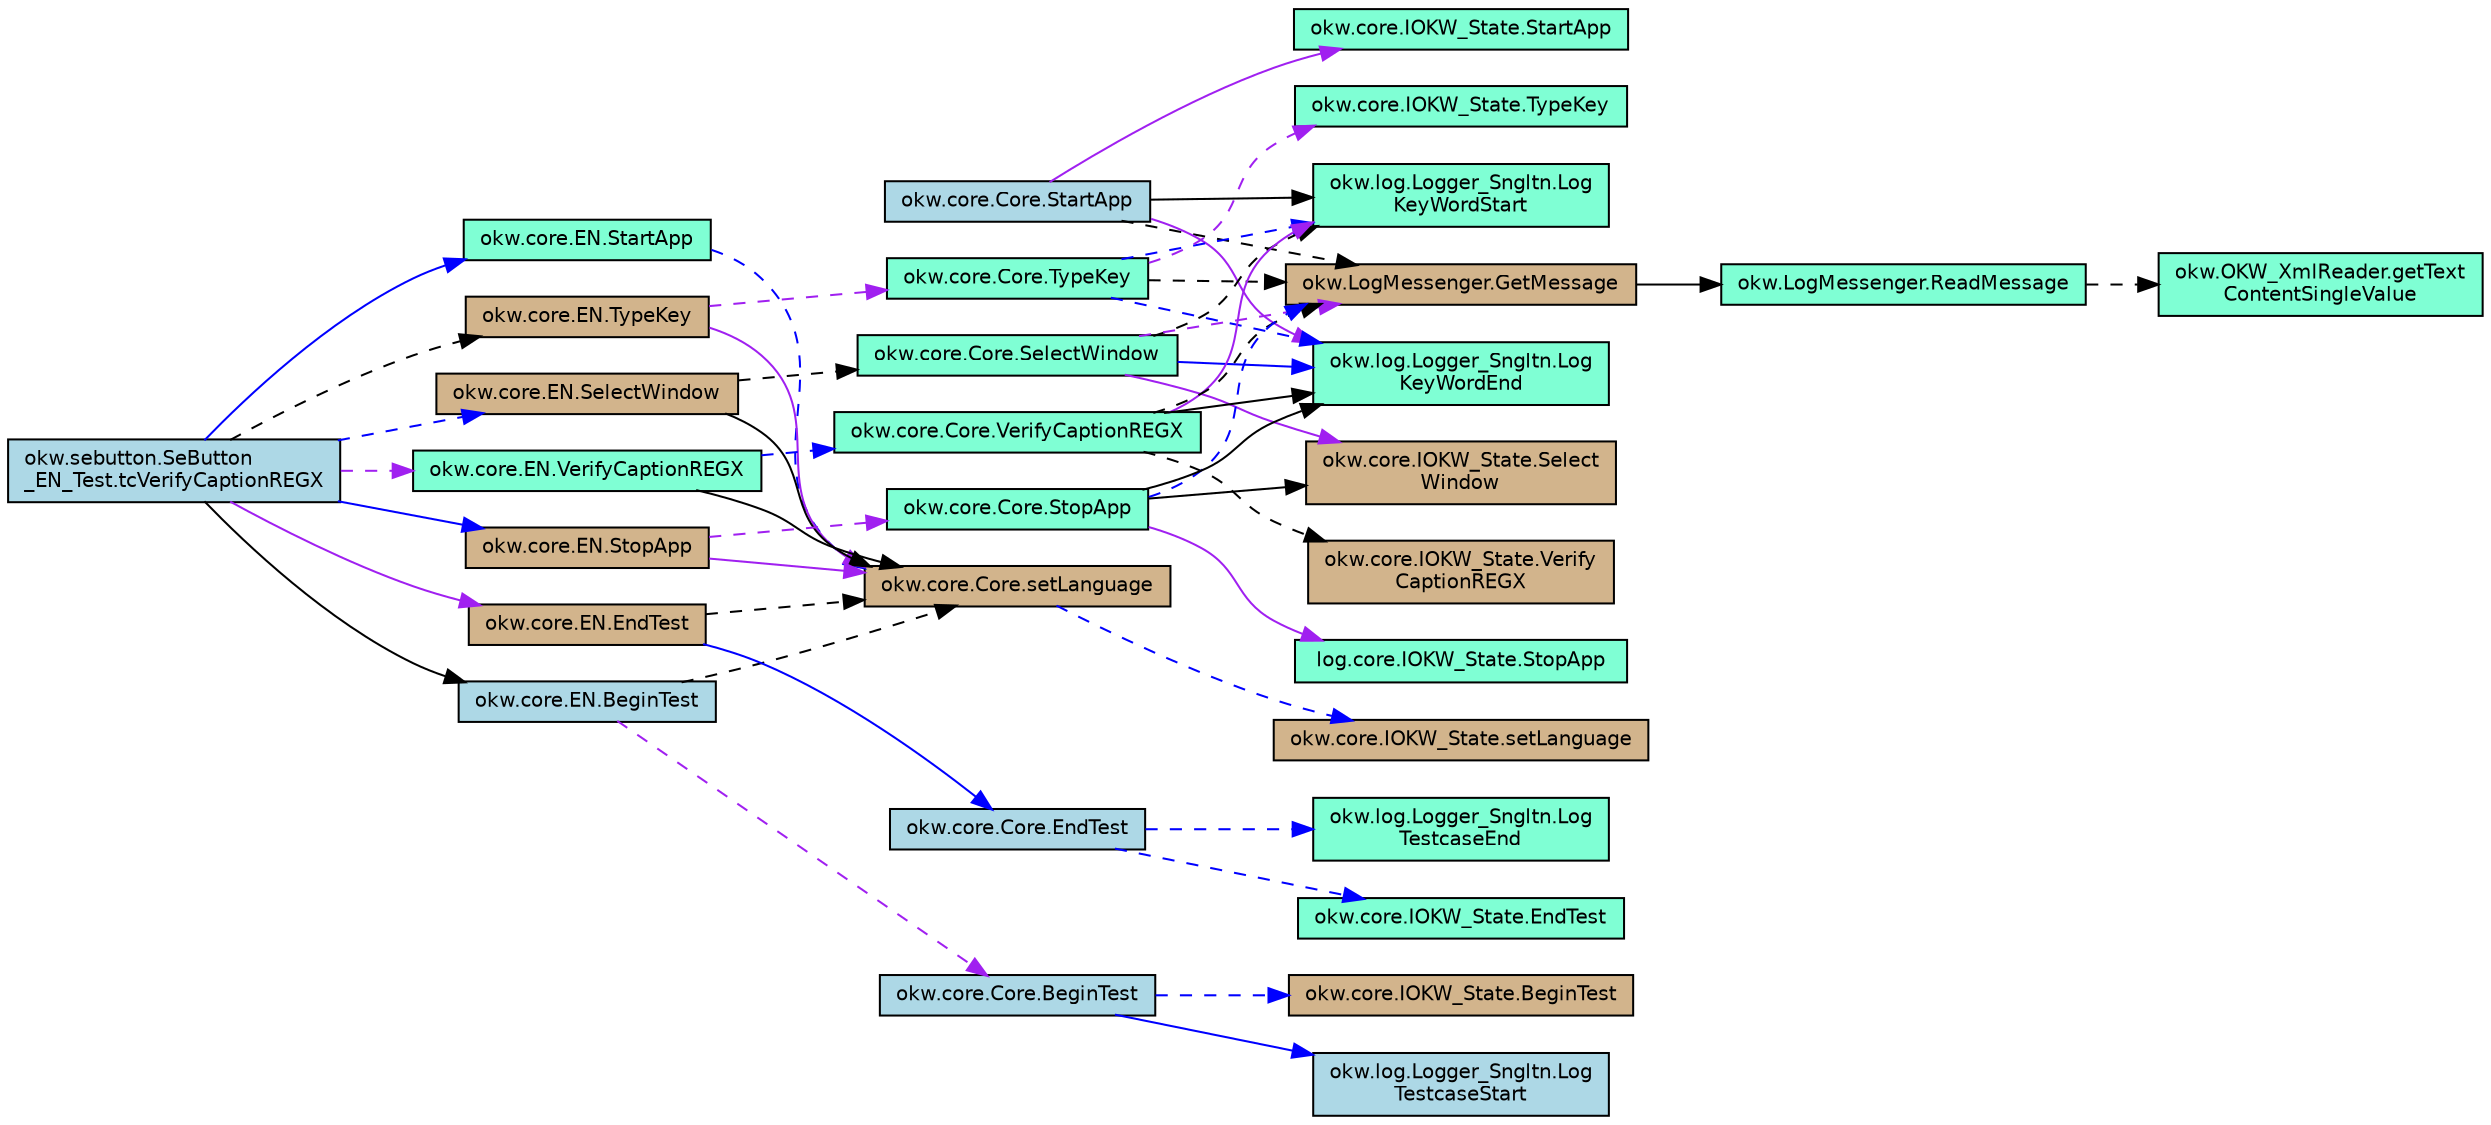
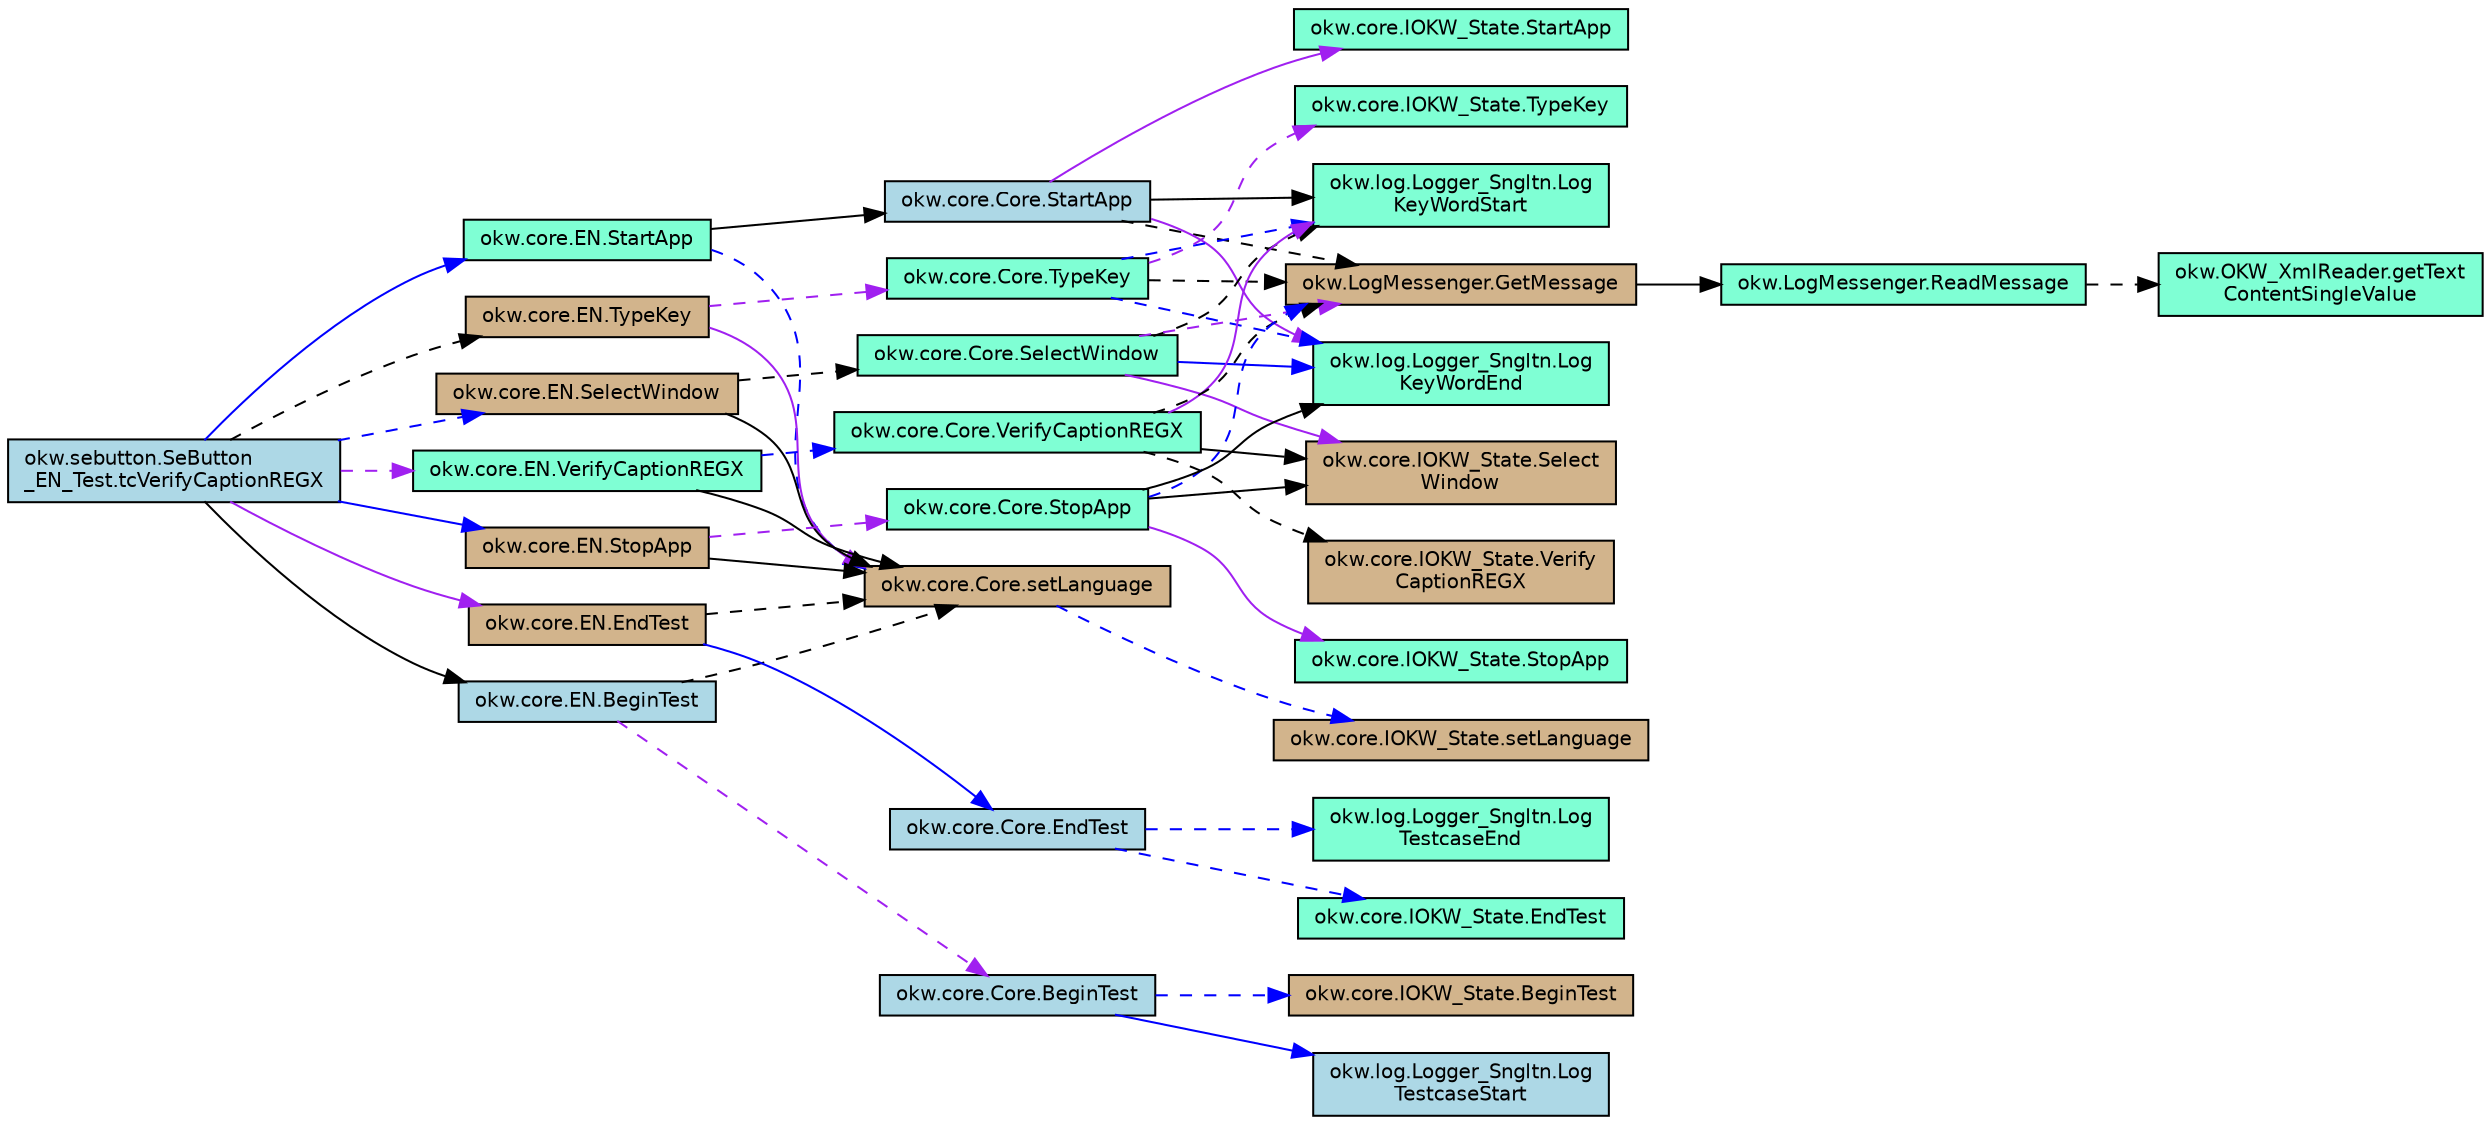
edge "okw.core.EN.StartApp" -> "okw.core.Core.StartApp": added
edge "okw.core.Core.VerifyCaptionREGX" -> "okw.log.Logger_Sngltn.Log KeyWordEnd": now "okw.core.Core.VerifyCaptionREGX" -> "okw.core.IOKW_State.Select Window"
edge "okw.core.EN.StopApp" -> "okw.core.Core.setLanguage": color purple -> black
node "log.core.IOKW_State.StopApp": label "log.core.IOKW_State.StopApp" -> "okw.core.IOKW_State.StopApp"
